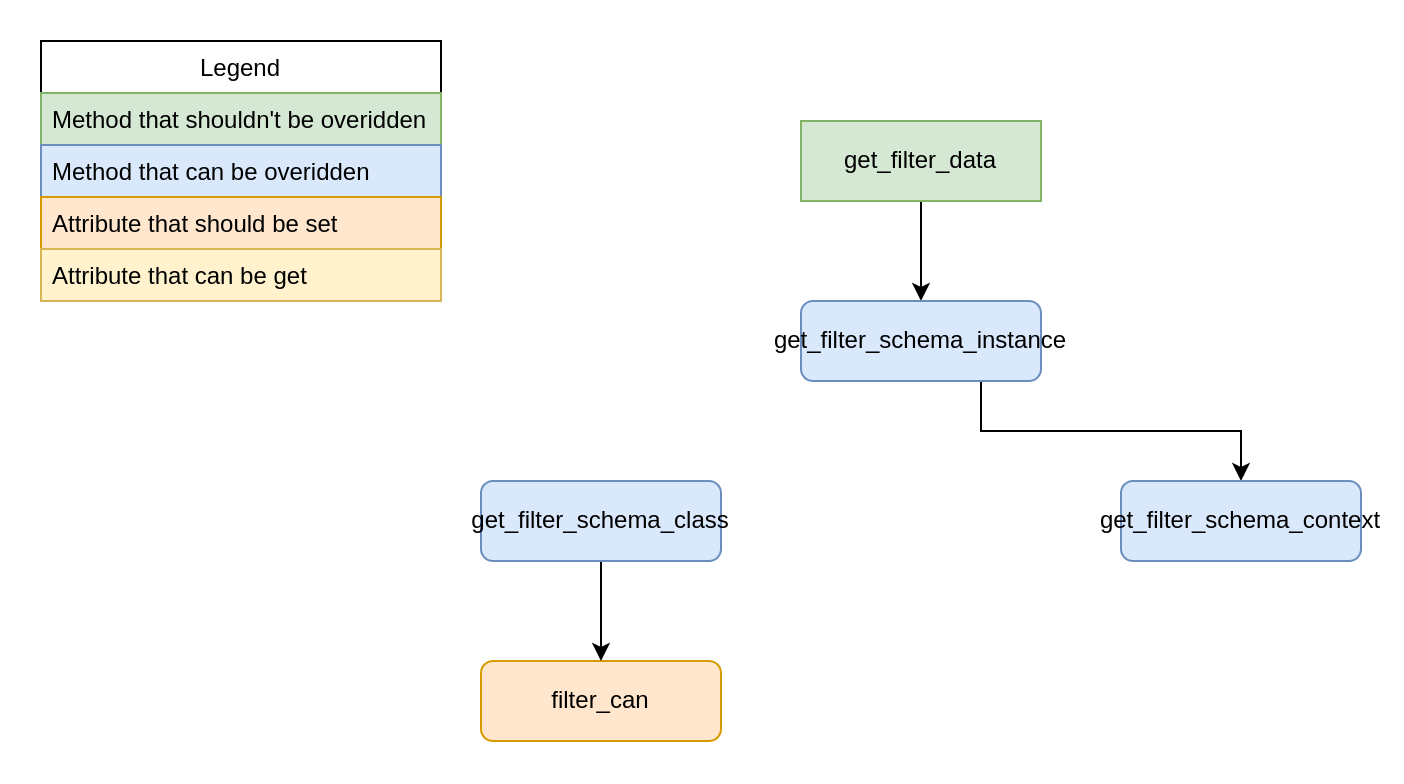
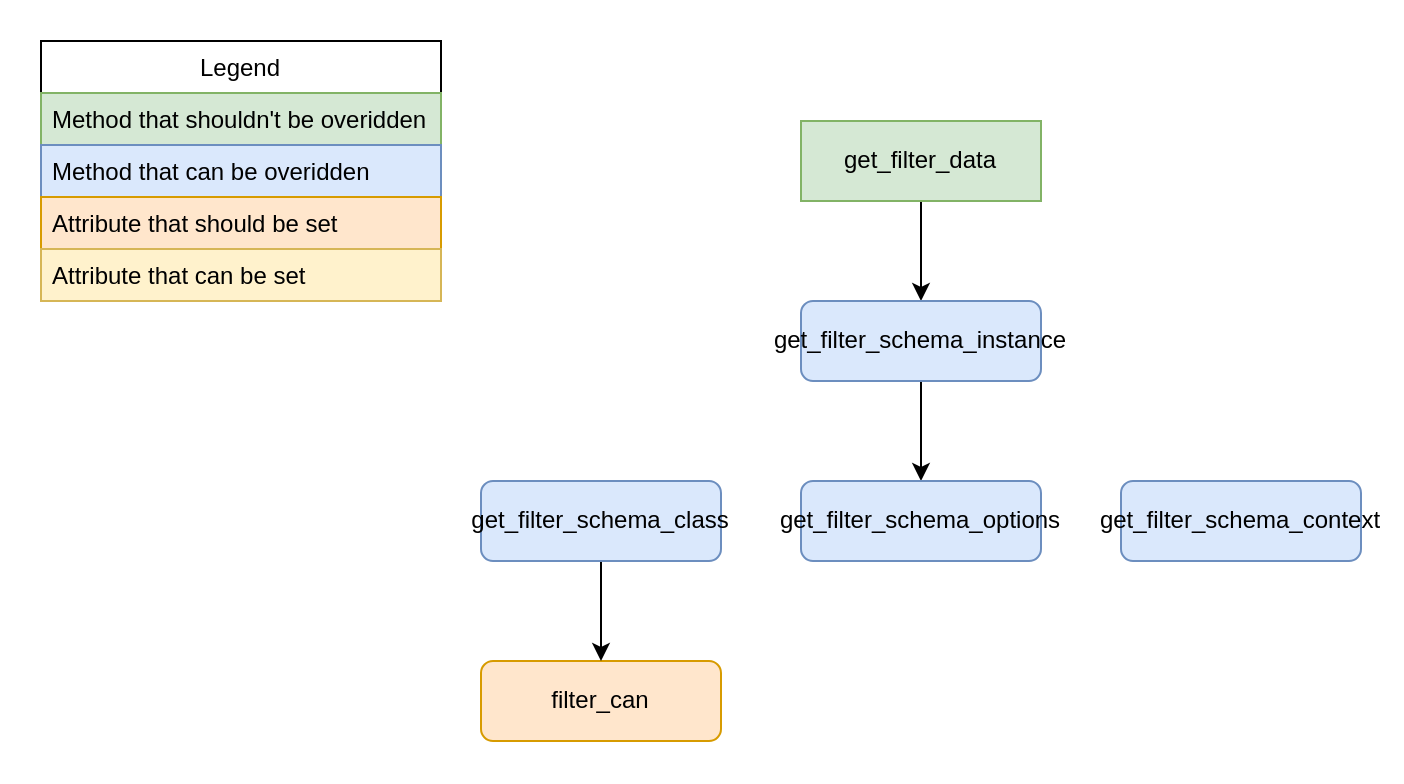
node "Attribute that can be get": label "Attribute that can be get" -> "Attribute that can be set"
edge "get_filter_schema_instance" -> "get_filter_schema_options": added
edge "get_filter_schema_instance" -> "get_filter_schema_context": removed
node "get_filter_schema_options": added
